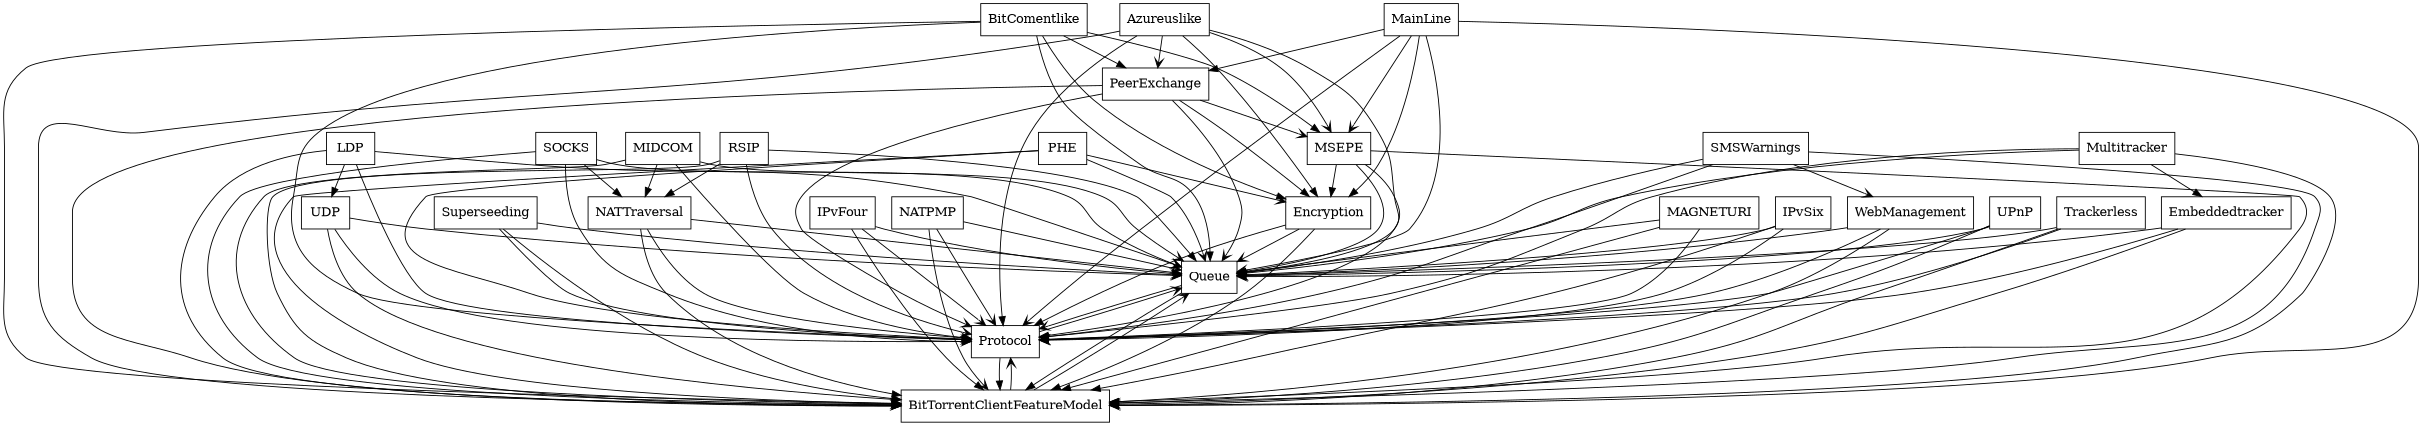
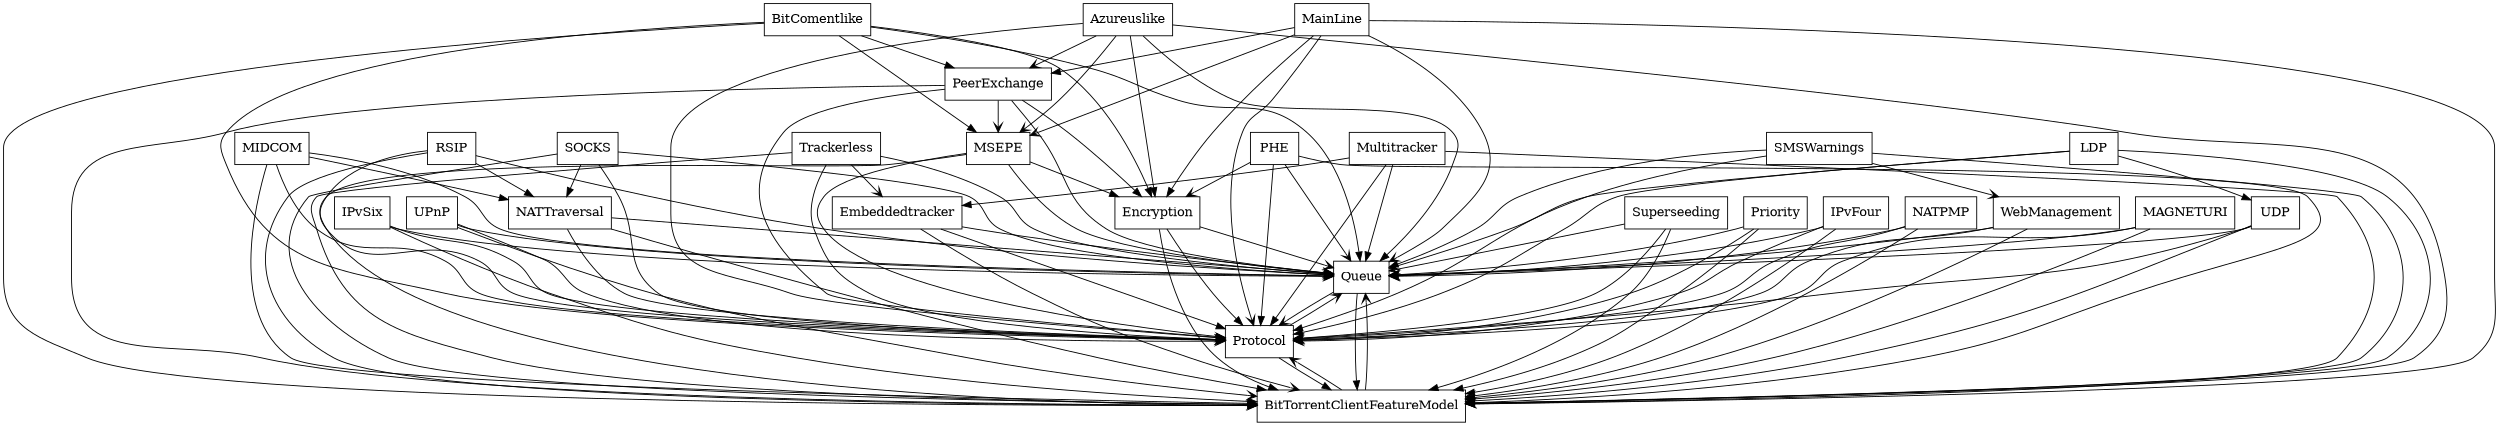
edge "Trackerless" -> "Embeddedtracker": added
node "Priority": added
